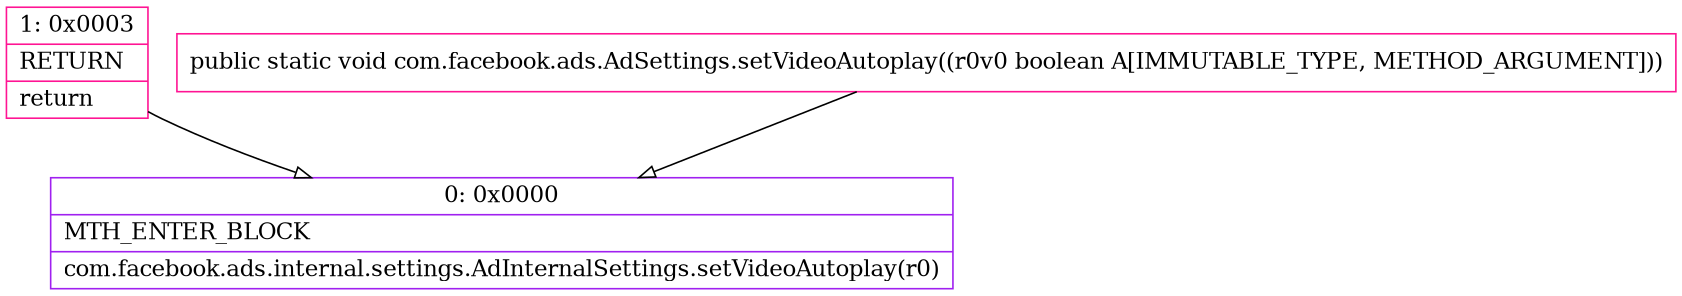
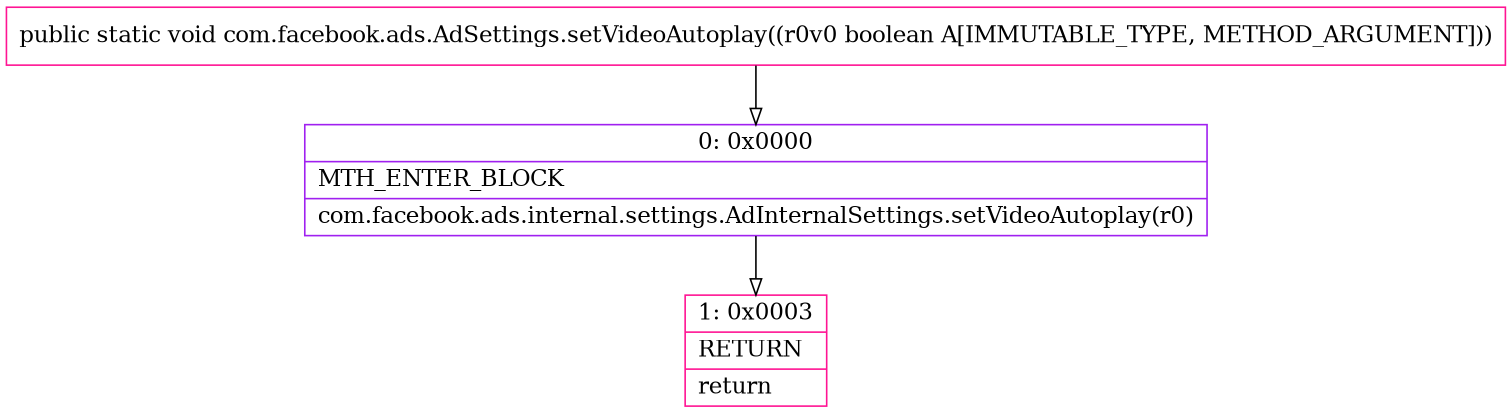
edge "1: 0x0003" -> "0: 0x0000": reversed
